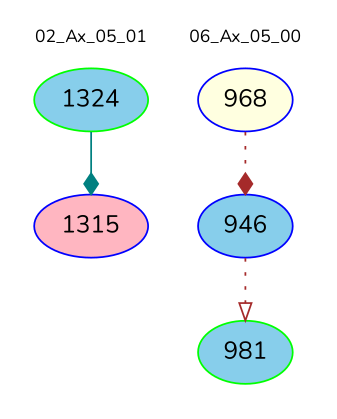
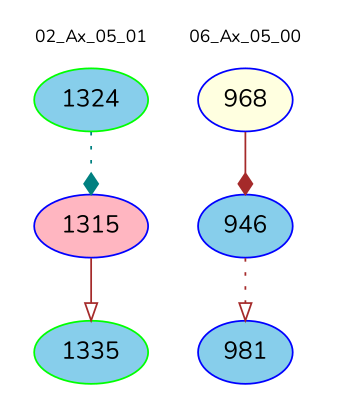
edge "1324" -> "1315": style solid -> dotted
edge "968" -> "946": style dotted -> solid
node "1335": added
node "981": color green -> blue
